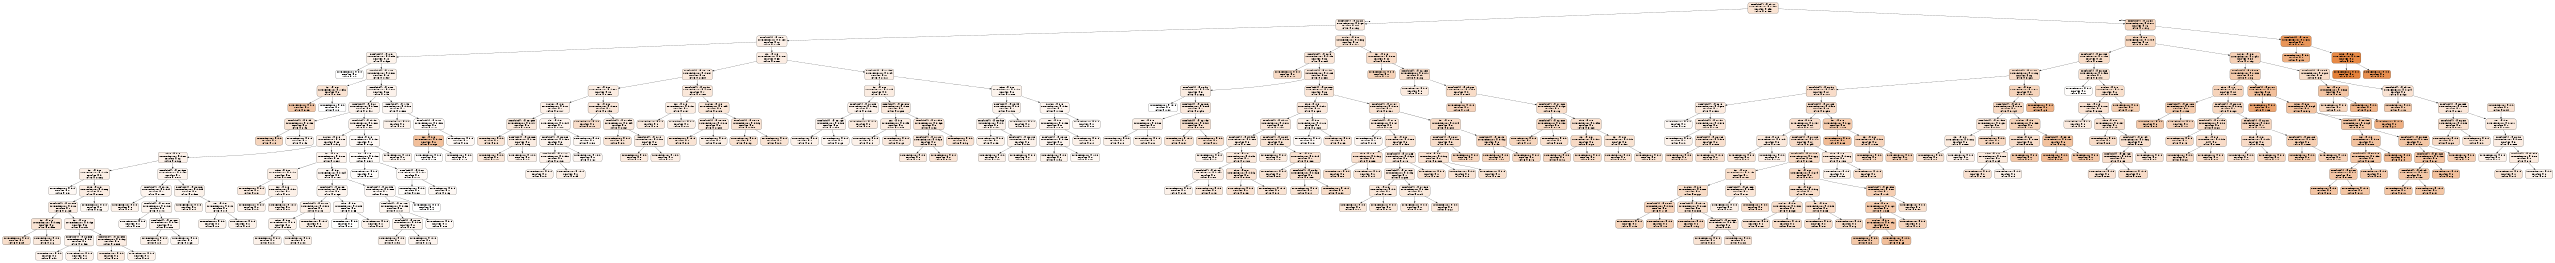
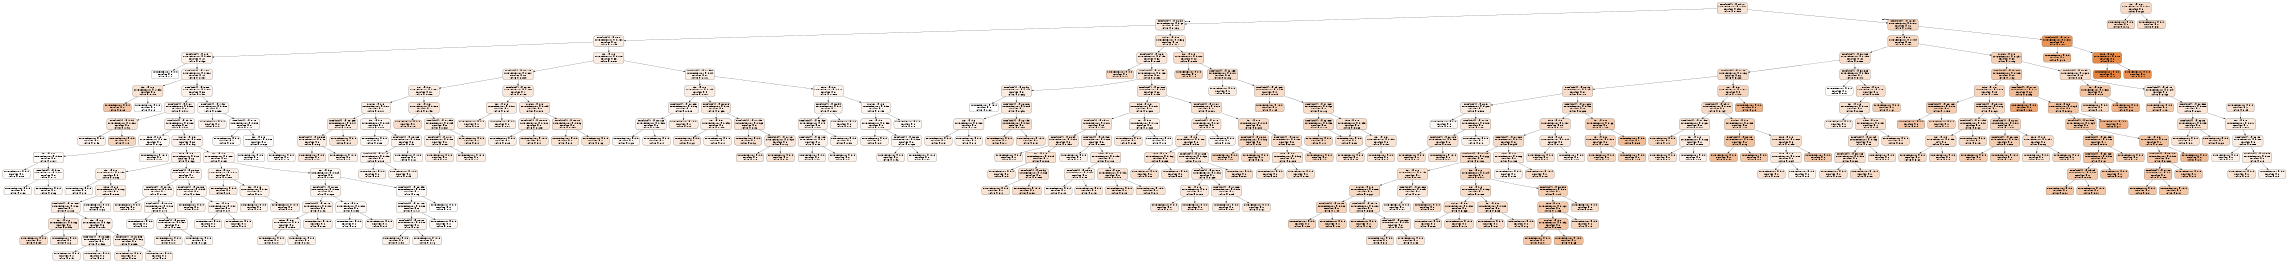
node "sex <= 0.5 squared_error = 0.022 samples = 2 size = 2.15": label "sex <= 0.5 squared_error = 0.022 samples = 2 size = 2.15" -> "sex <= 0.5 squared_error = 0.022 samples = 2 value = 2.15"
edge "size <= 2.5 squared_error = 0.095 samples = 5 value = 3.268" -> "day <= 1.5 squared_error = 0.017 samples = 2 value = 3.63": now "size <= 2.5 squared_error = 0.095 samples = 5 value = 3.268" -> "squared_error = 0.0 samples = 1 value = 3.23"
node "sex <= 0.5 squared_error = 0.013 samples = 2 value = 1.365": fillcolor #f2bf9a -> #fefaf7
node "squared_error = 0.0 samples = 1 value = 1.75": label "squared_error = 0.0 samples = 1 value = 1.75" -> "squared_time = 0.0 samples = 1 value = 1.75"
